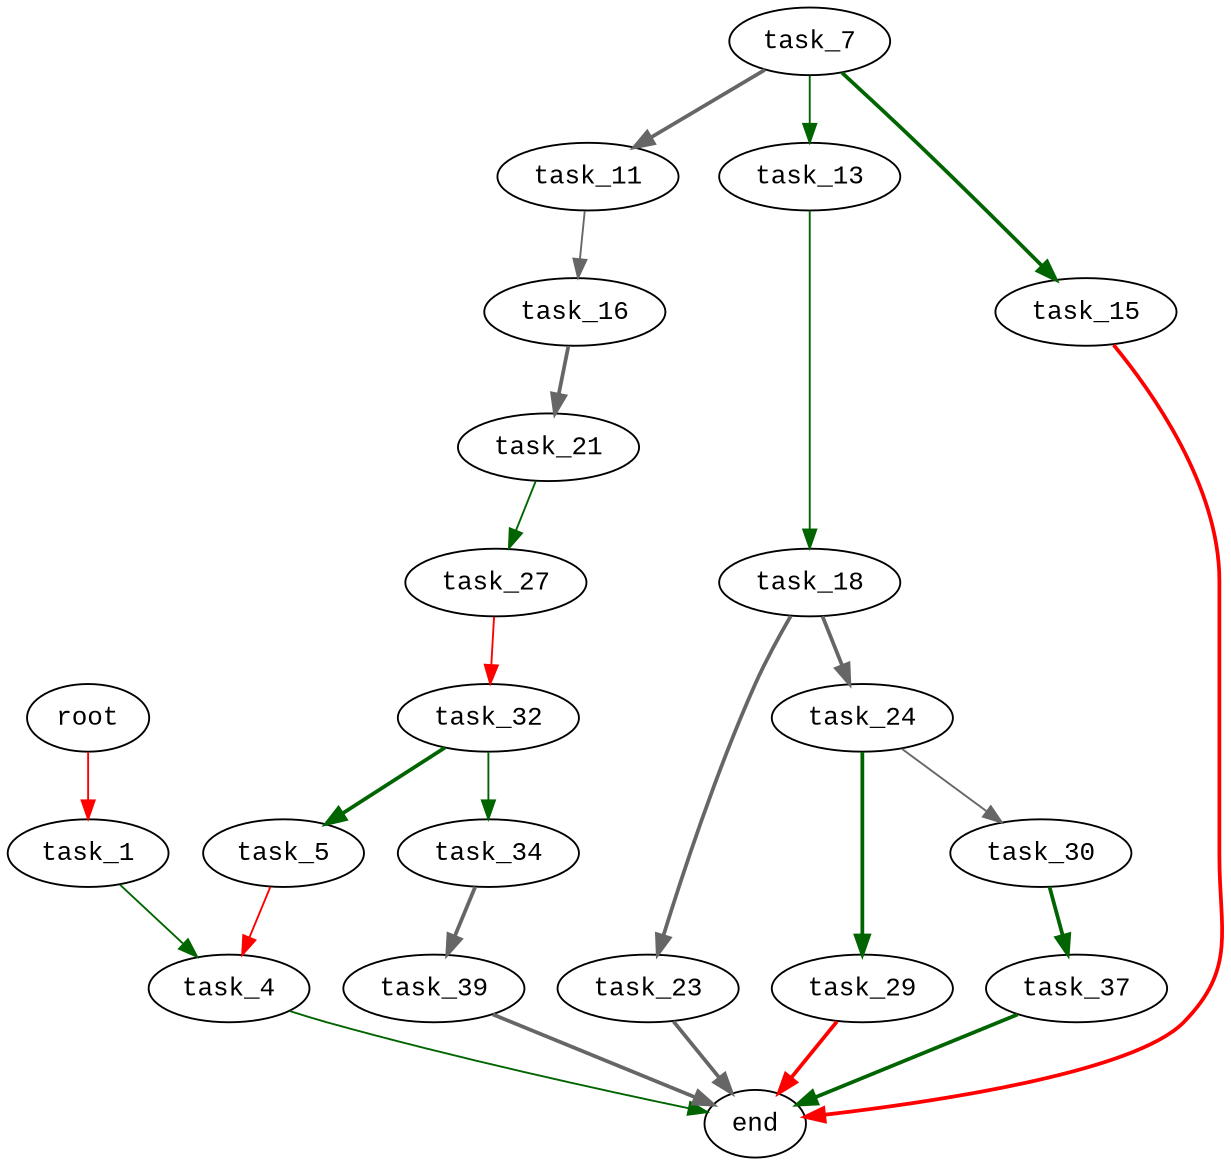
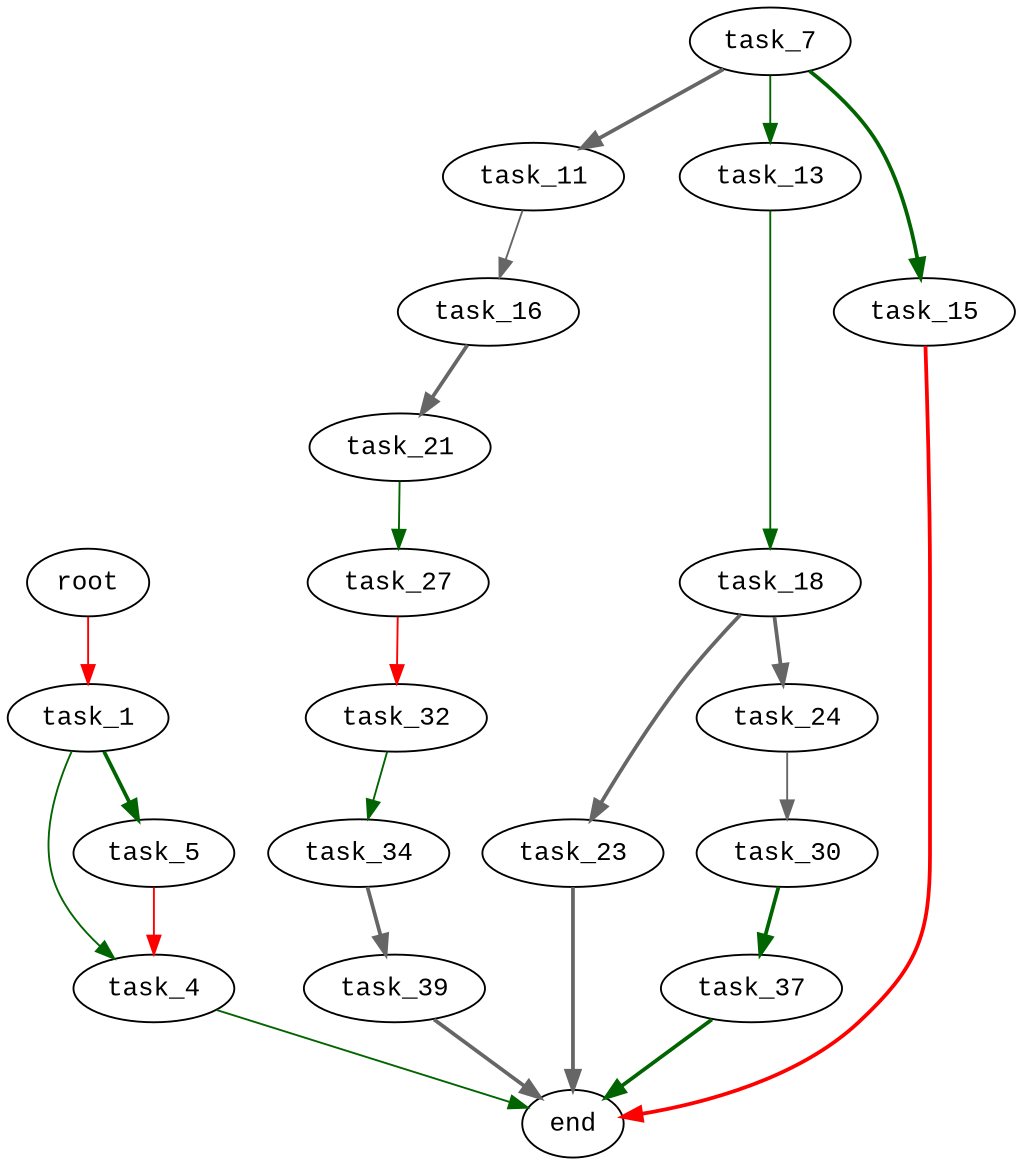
edge "task_32" -> "task_5": now "task_1" -> "task_5"
node "task_29": removed
